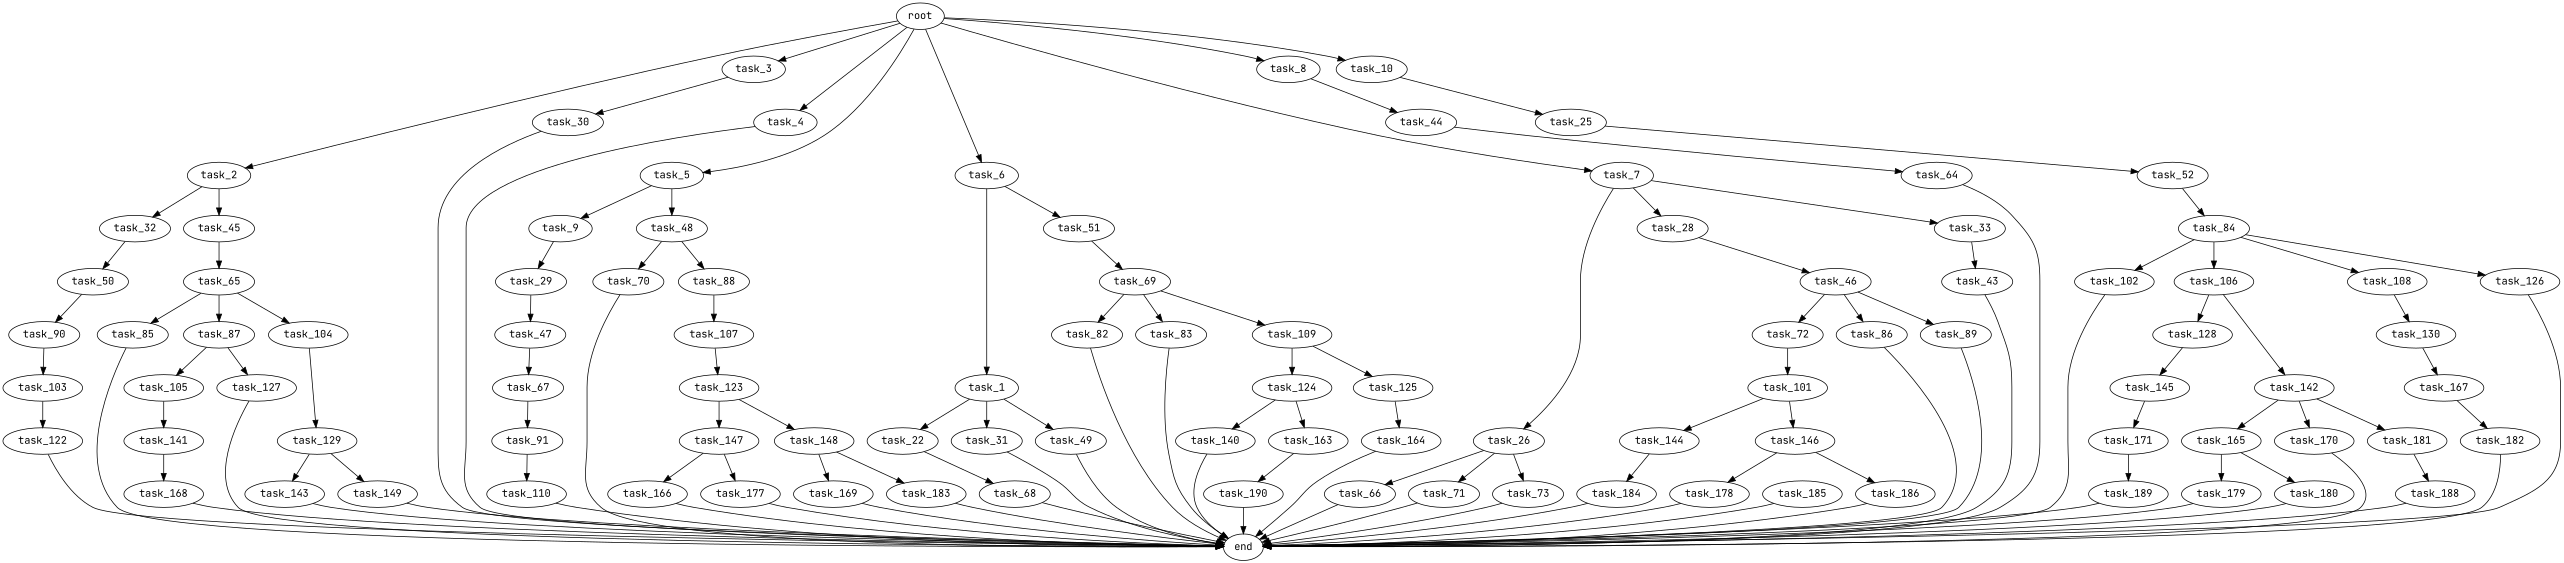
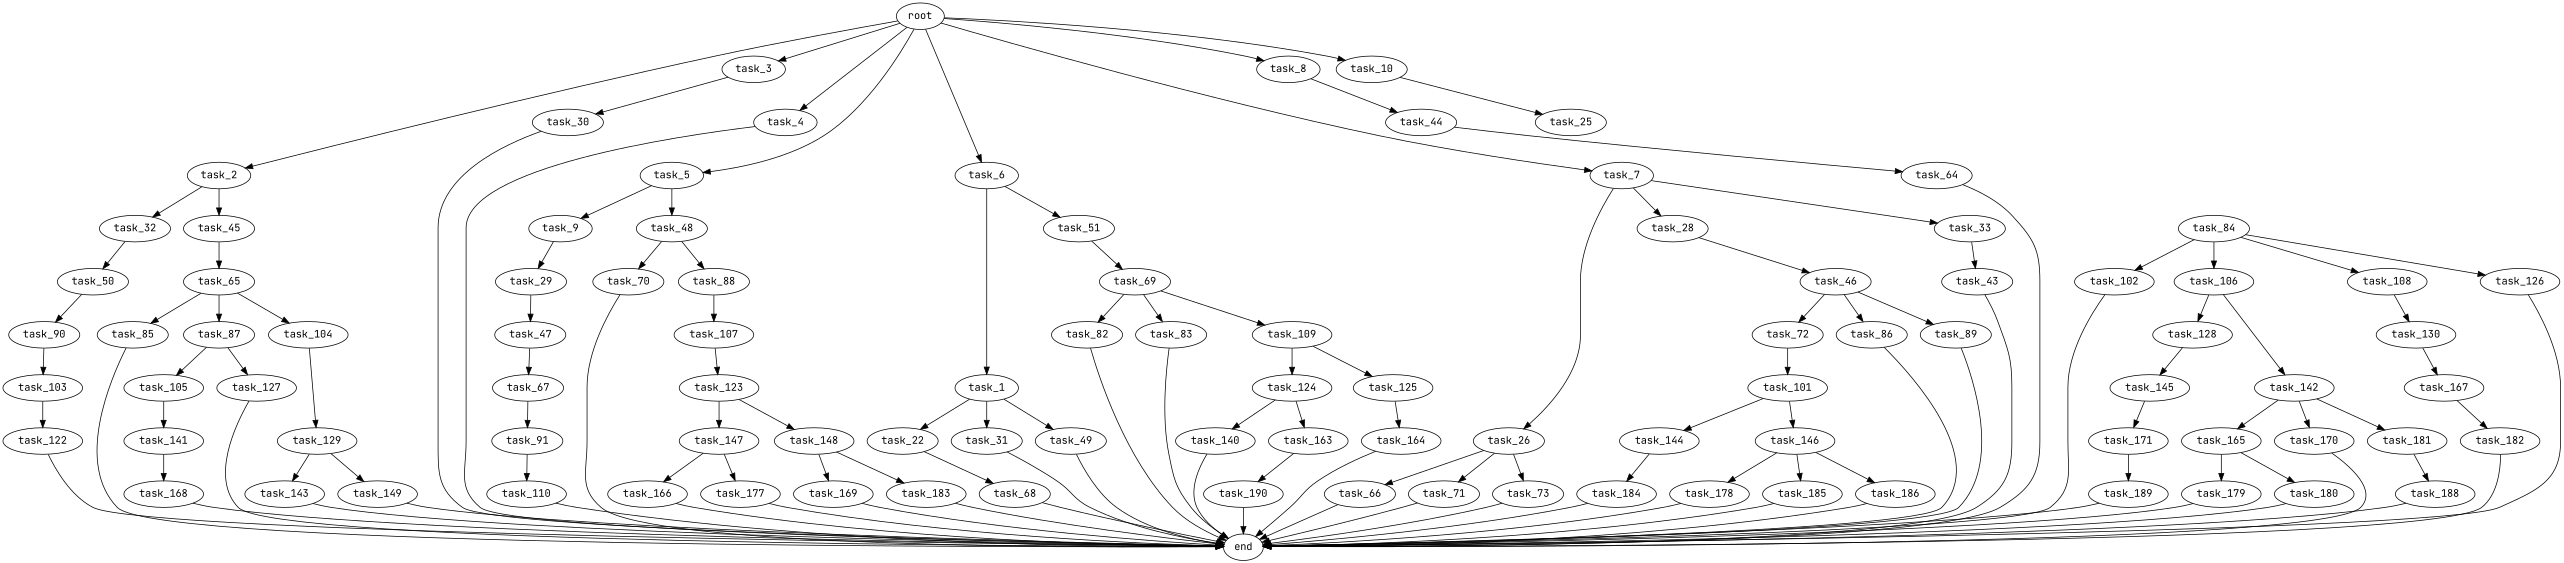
node "task_52": removed
edge "task_146" -> "task_185": added
